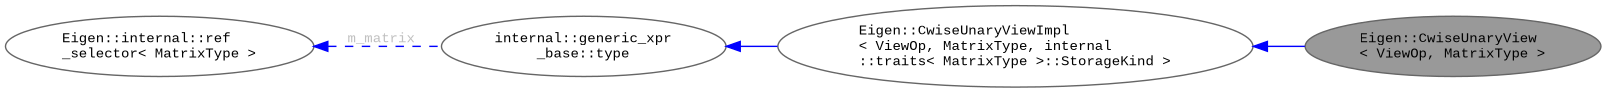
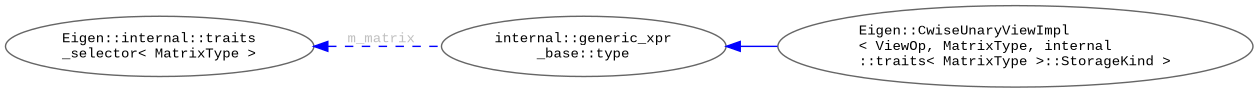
node "Eigen::internal::ref _selector< MatrixType >": label "Eigen::internal::ref _selector< MatrixType >" -> "Eigen::internal::traits _selector< MatrixType >"
node "Eigen::CwiseUnaryView < ViewOp, MatrixType >": removed
